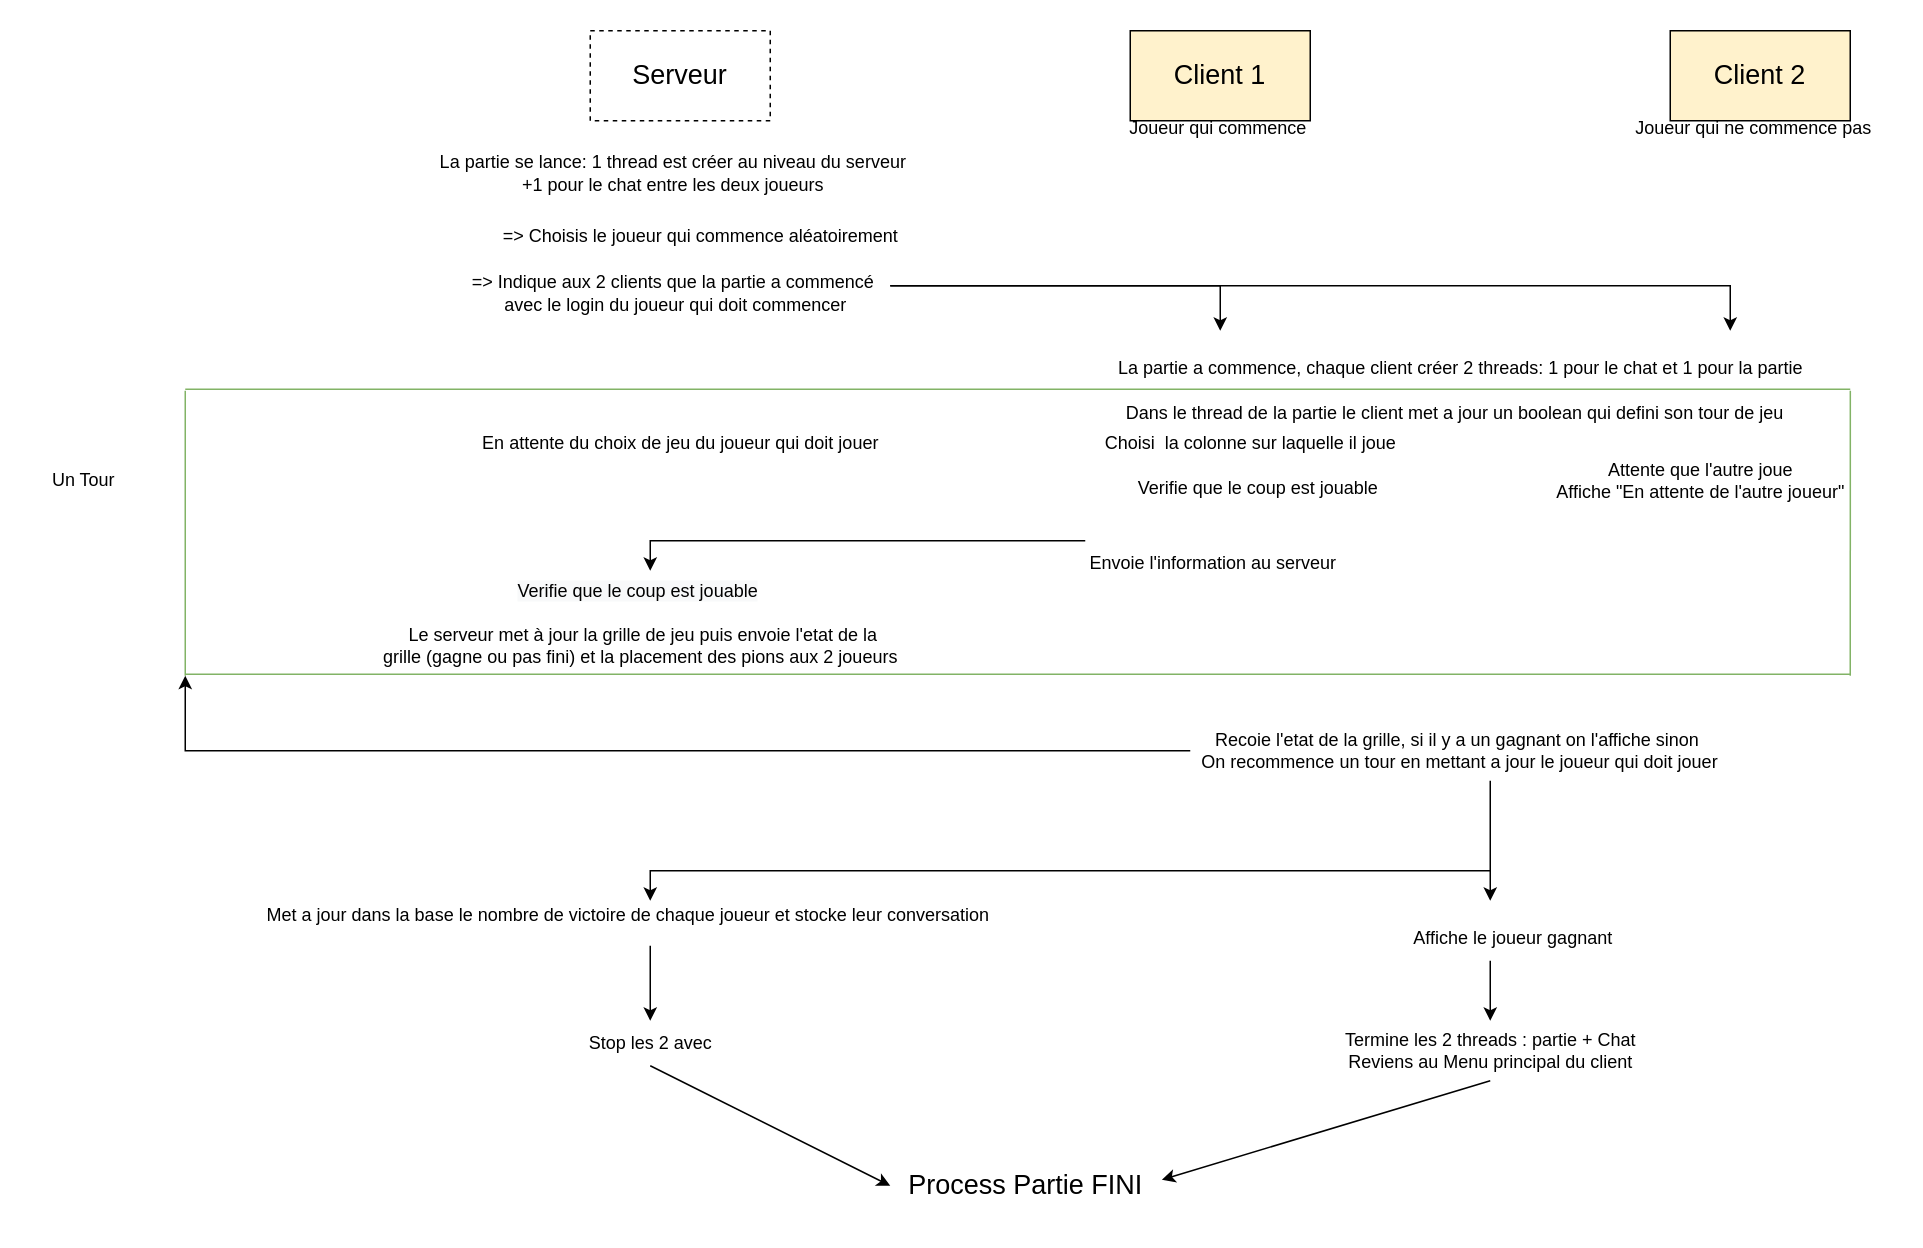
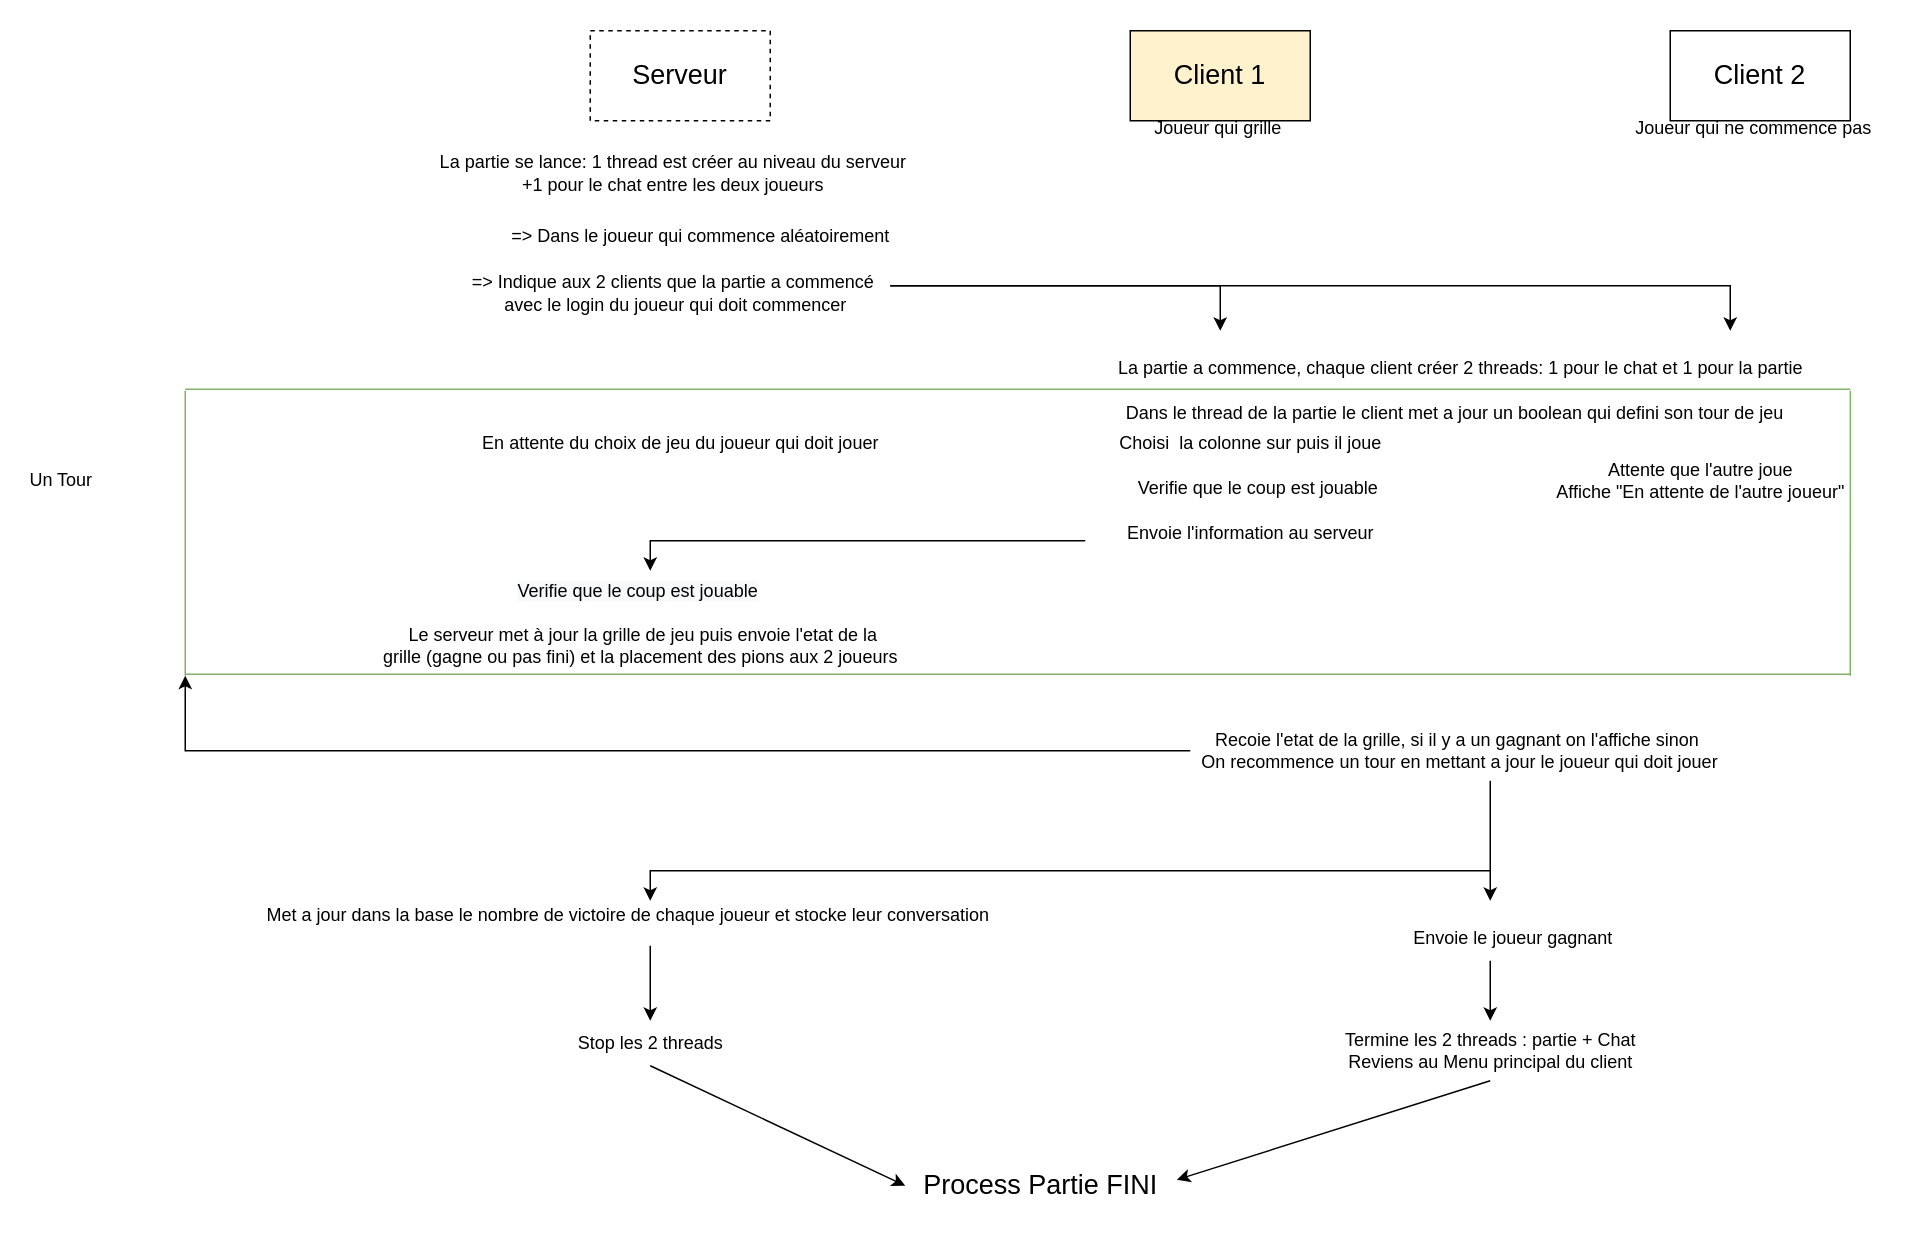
node "Client 2": fillcolor #fff2cc -> #ffffff
node "Joueur qui commence": label "Joueur qui commence" -> "Joueur qui grille"
node "=> Choisis le joueur qui commence aléatoirement": label "=> Choisis le joueur qui commence aléatoirement" -> "=> Dans le joueur qui commence aléatoirement"
node "Choisi la colonne sur laquelle il joue": label "Choisi la colonne sur laquelle il joue" -> "Choisi la colonne sur puis il joue"
node "Un Tour": moved (83, 481) -> (61, 481)
node "Envoie l'information au serveur": moved (1213, 563) -> (1250, 533)
node "Affiche le joueur gagnant": label "Affiche le joueur gagnant" -> "Envoie le joueur gagnant"
node "Stop les 2 avec": label "Stop les 2 avec" -> "Stop les 2 threads"
node "Process Partie FINI": moved (1025, 1186) -> (1040, 1186)
